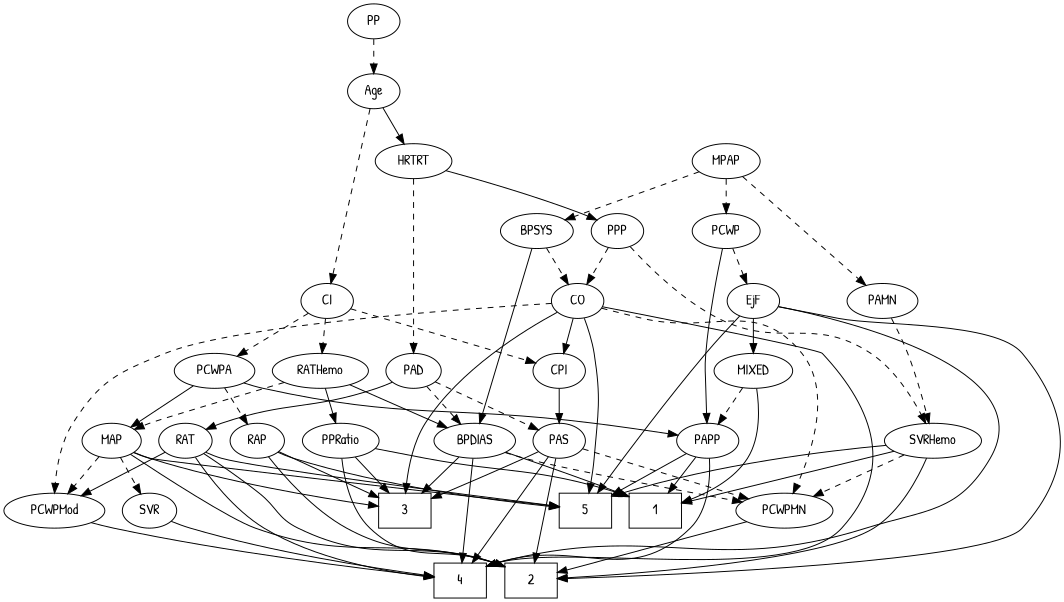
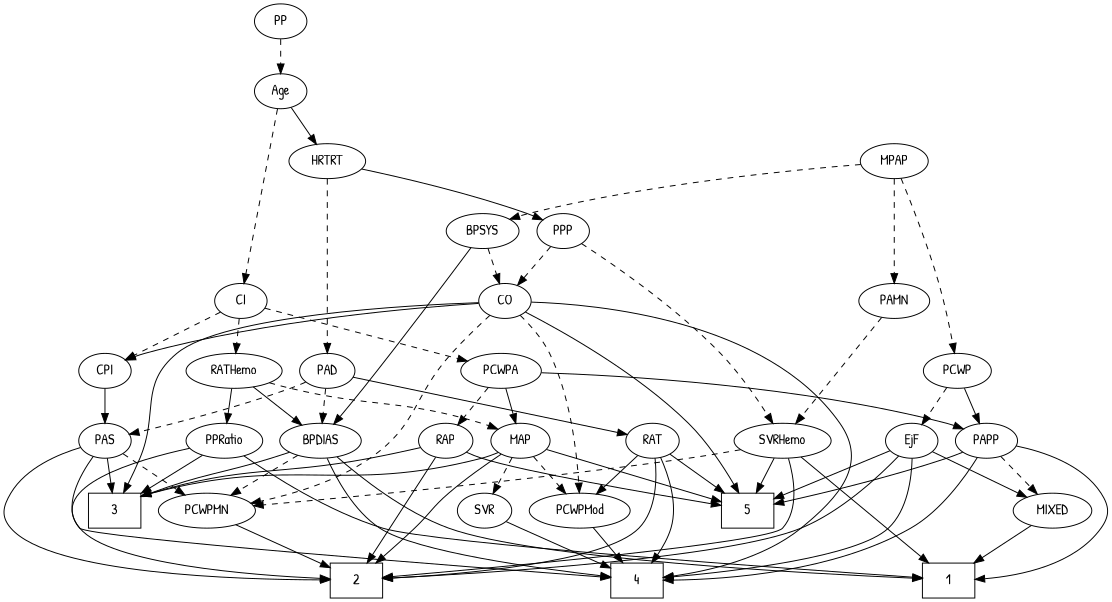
edge "MIXED" -> "PAPP": reversed
